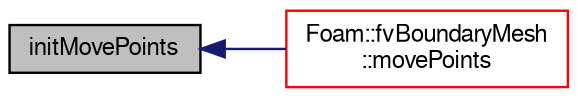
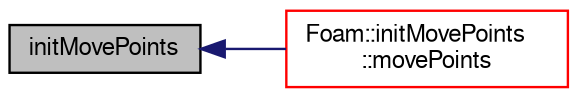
node "Foam::fvBoundaryMesh ::movePoints": label "Foam::fvBoundaryMesh ::movePoints" -> "Foam::initMovePoints ::movePoints"
